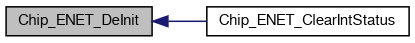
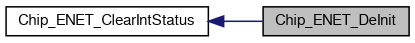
edge "Chip_ENET_ClearIntStatus" -> "Chip_ENET_DeInit": reversed
